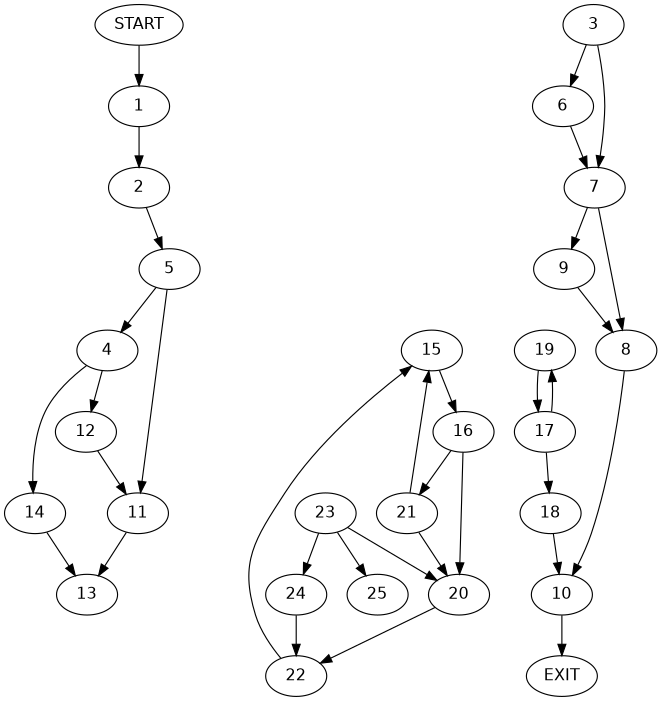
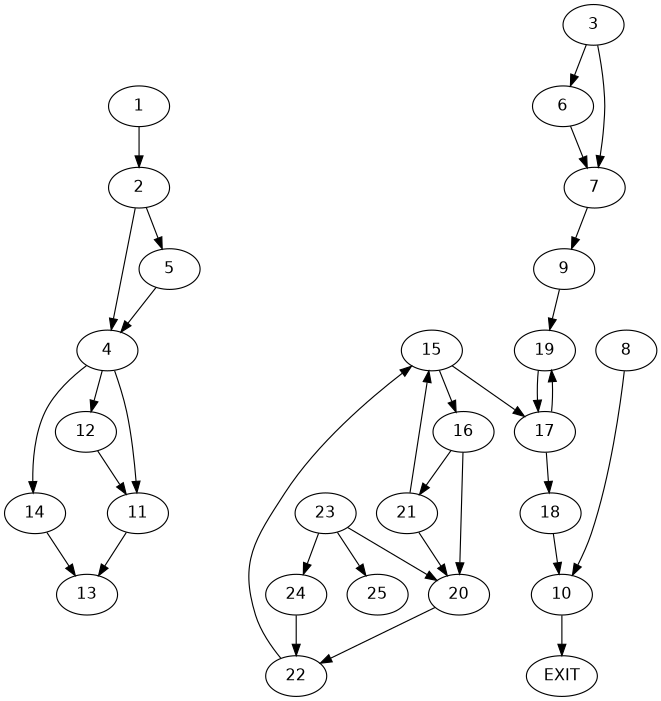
node "START": removed
edge "2" -> "4": added
edge "7" -> "8": removed
edge "9" -> "8": now "9" -> "19"
edge "5" -> "11": now "4" -> "11"
edge "15" -> "17": added
